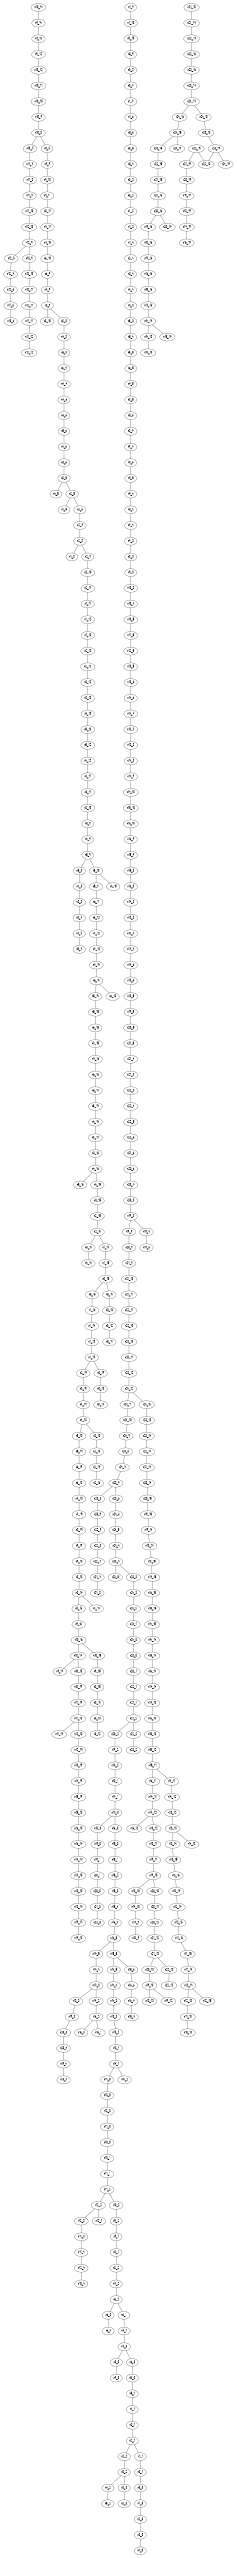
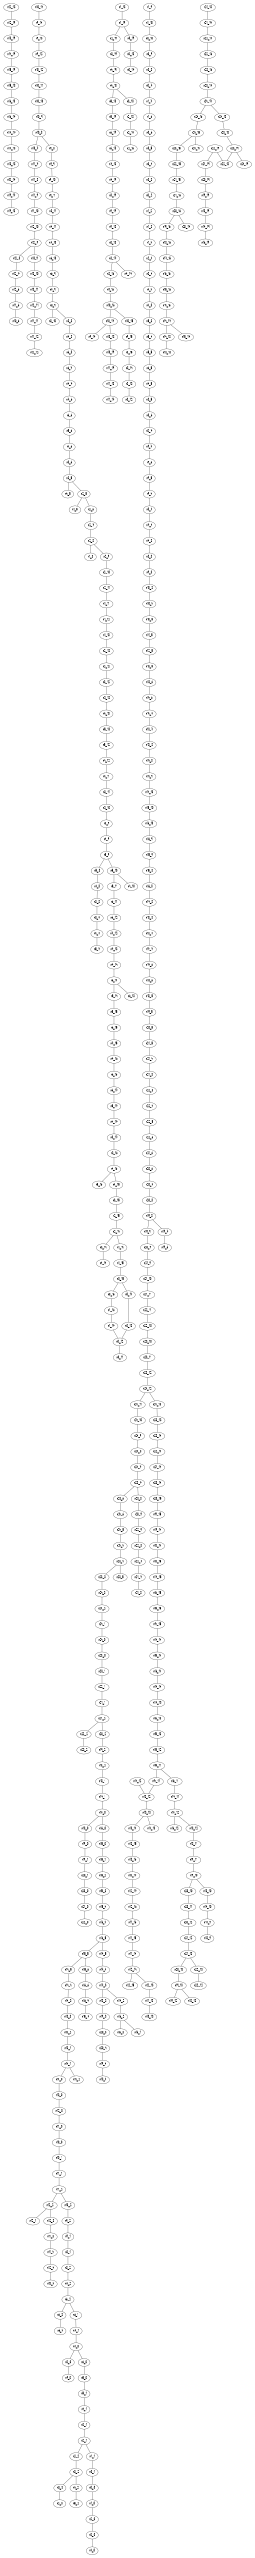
edge "n1_17" -- "n1_18": now "n1_17" -- "n0_12"
edge "n11_18" -- "n12_18": removed
edge "n14_11" -- "n14_12": now "n14_11" -- "n13_12"
